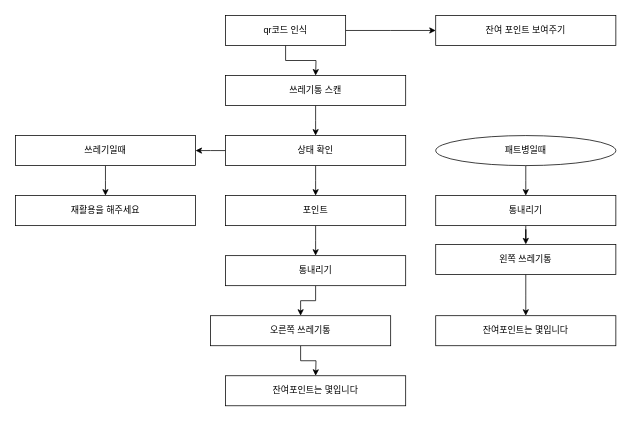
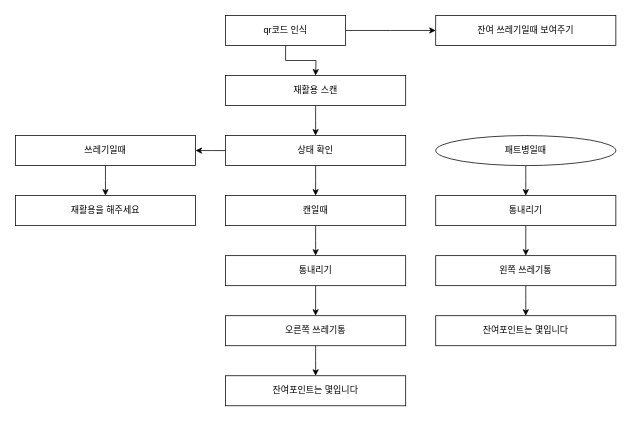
node "잔여 포인트 보여주기": label "잔여 포인트 보여주기" -> "잔여 쓰레기일때 보여주기"
node "쓰레기통 스캔": label "쓰레기통 스캔" -> "재활용 스캔"
node "포인트": label "포인트" -> "캔일때"
node "왼쪽 쓰레기통": moved (525, 259) -> (525, 270)
node "오른쪽 쓰레기통": moved (300, 330) -> (315, 330)
